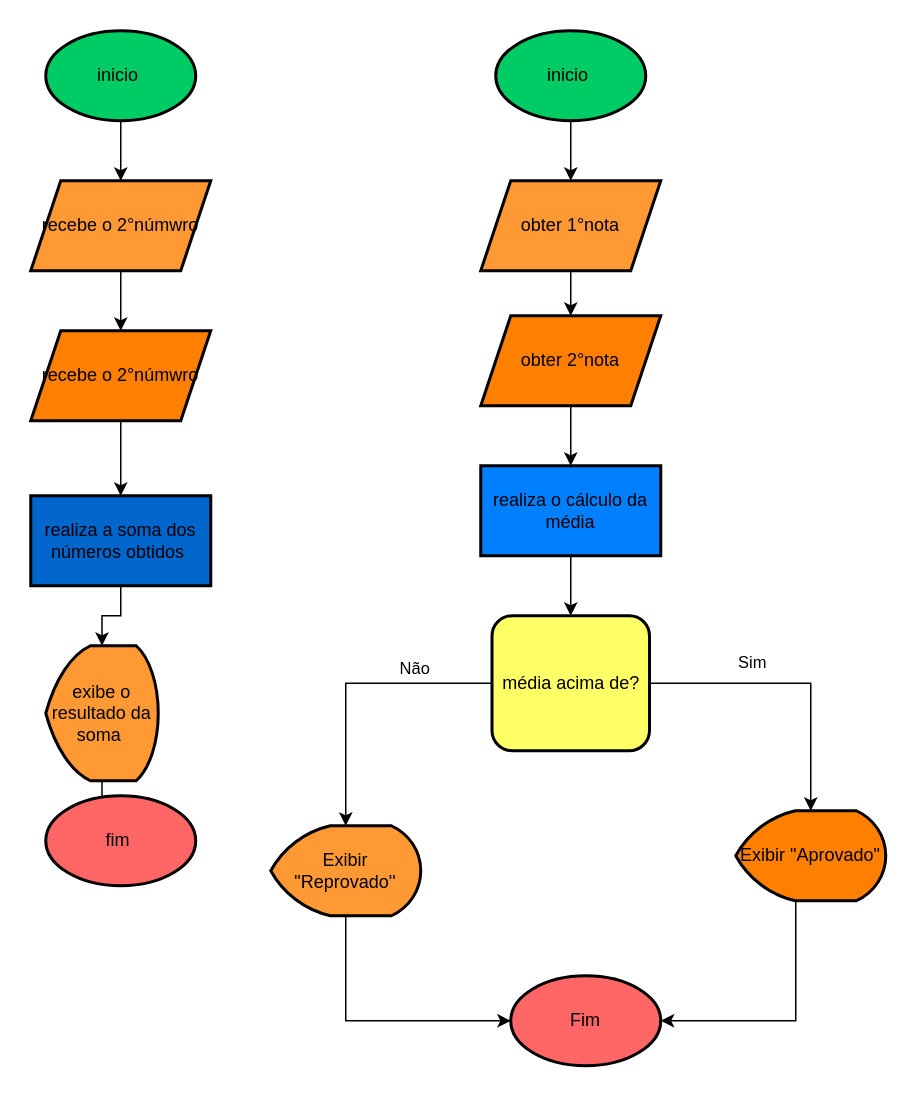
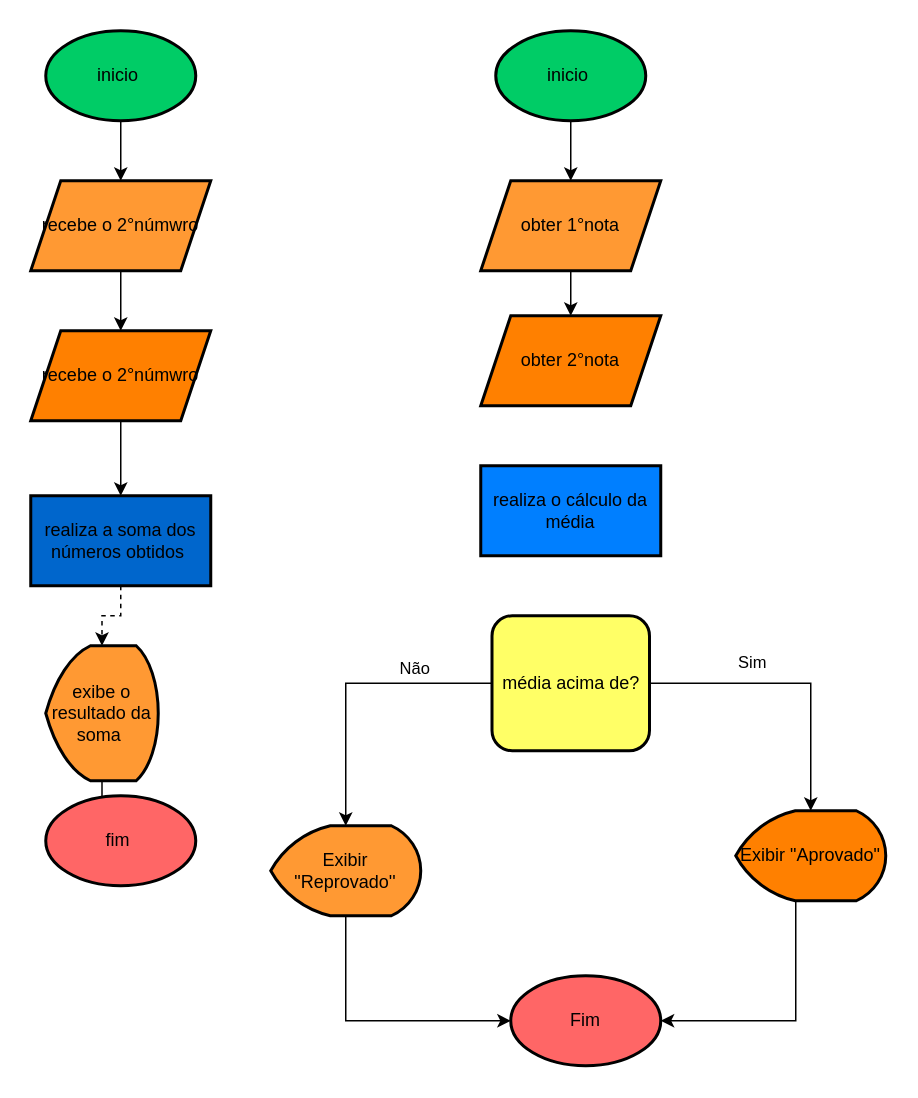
edge "obter 2°nota" -> "realiza o cálculo da média": removed
edge "realiza o cálculo da média" -> "média acima de?": removed
edge "realiza a soma dos números obtidos" -> "exibe o resultado da soma": style solid -> dashed
